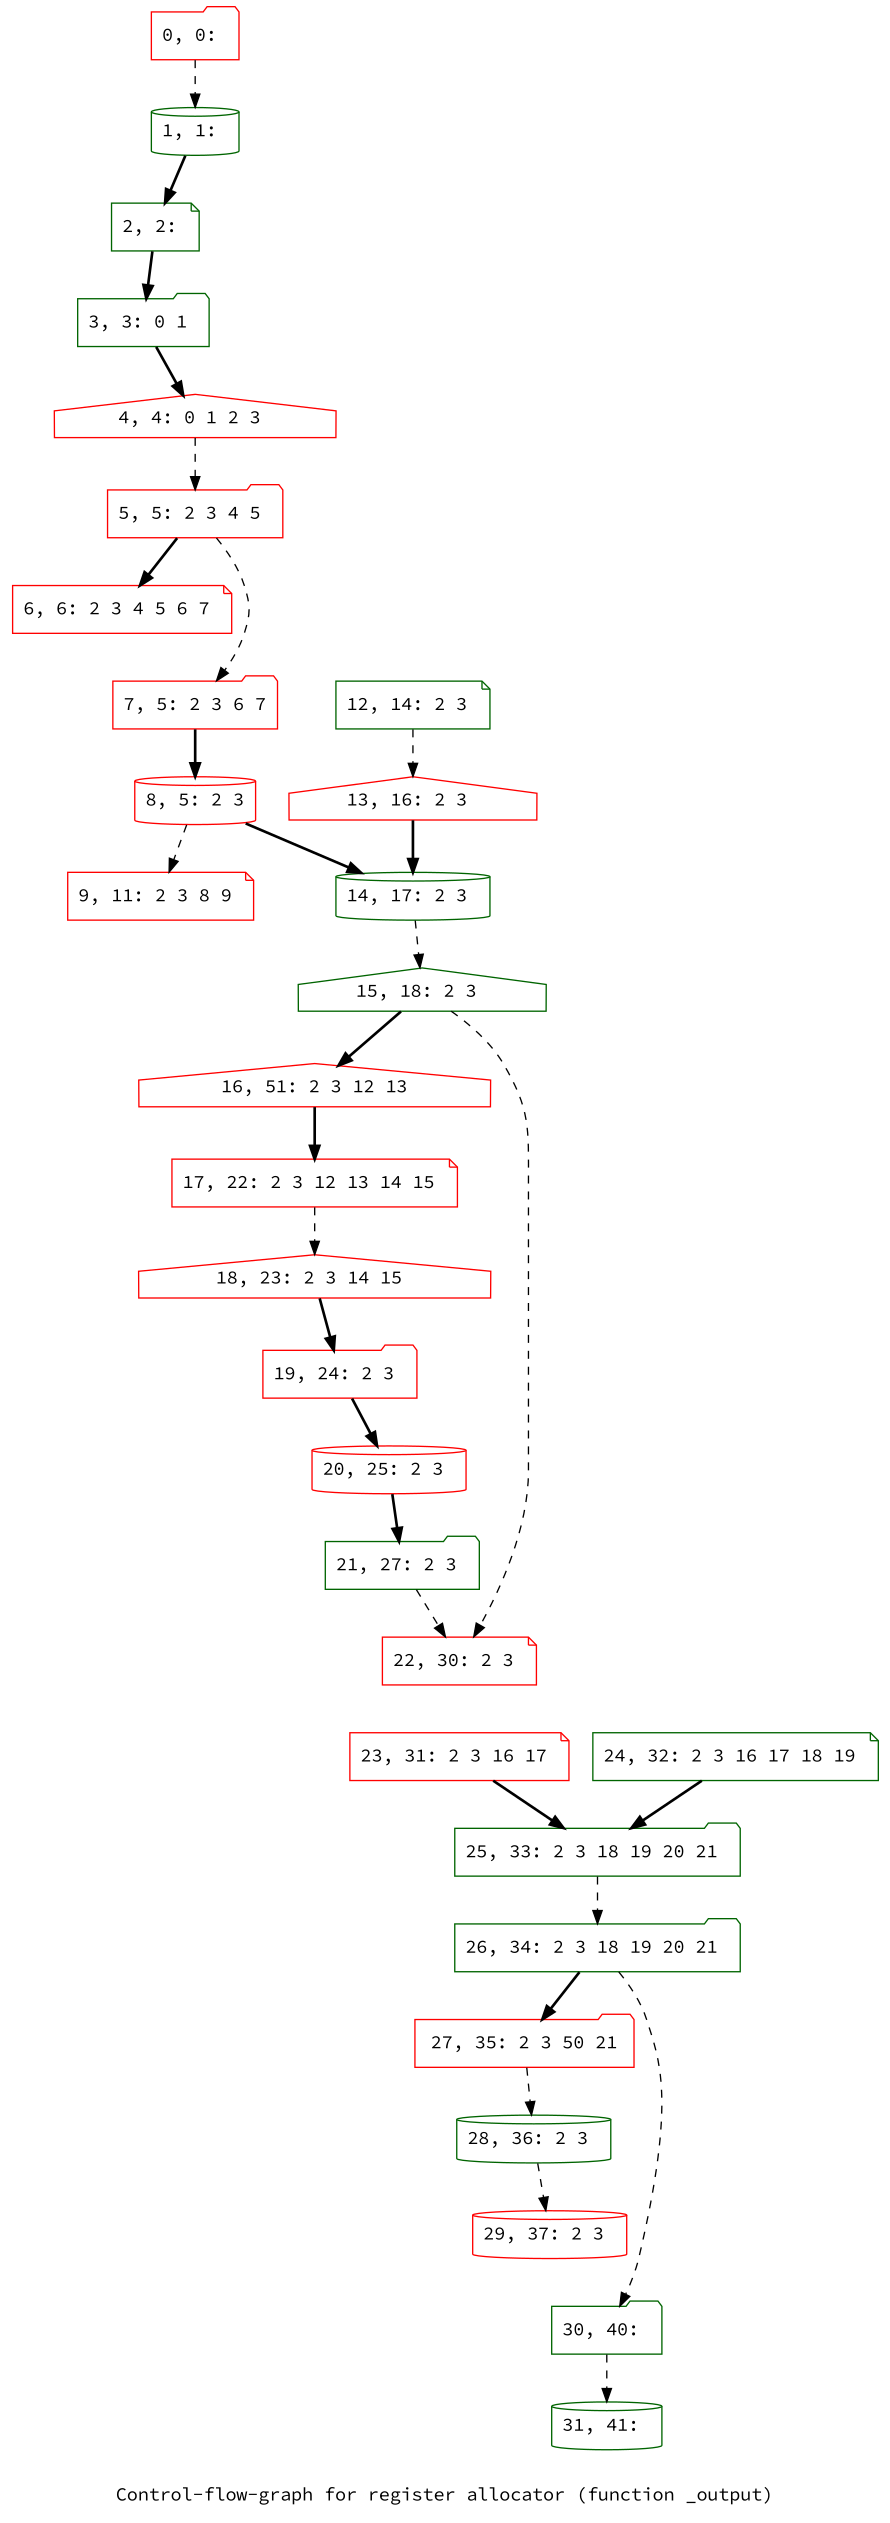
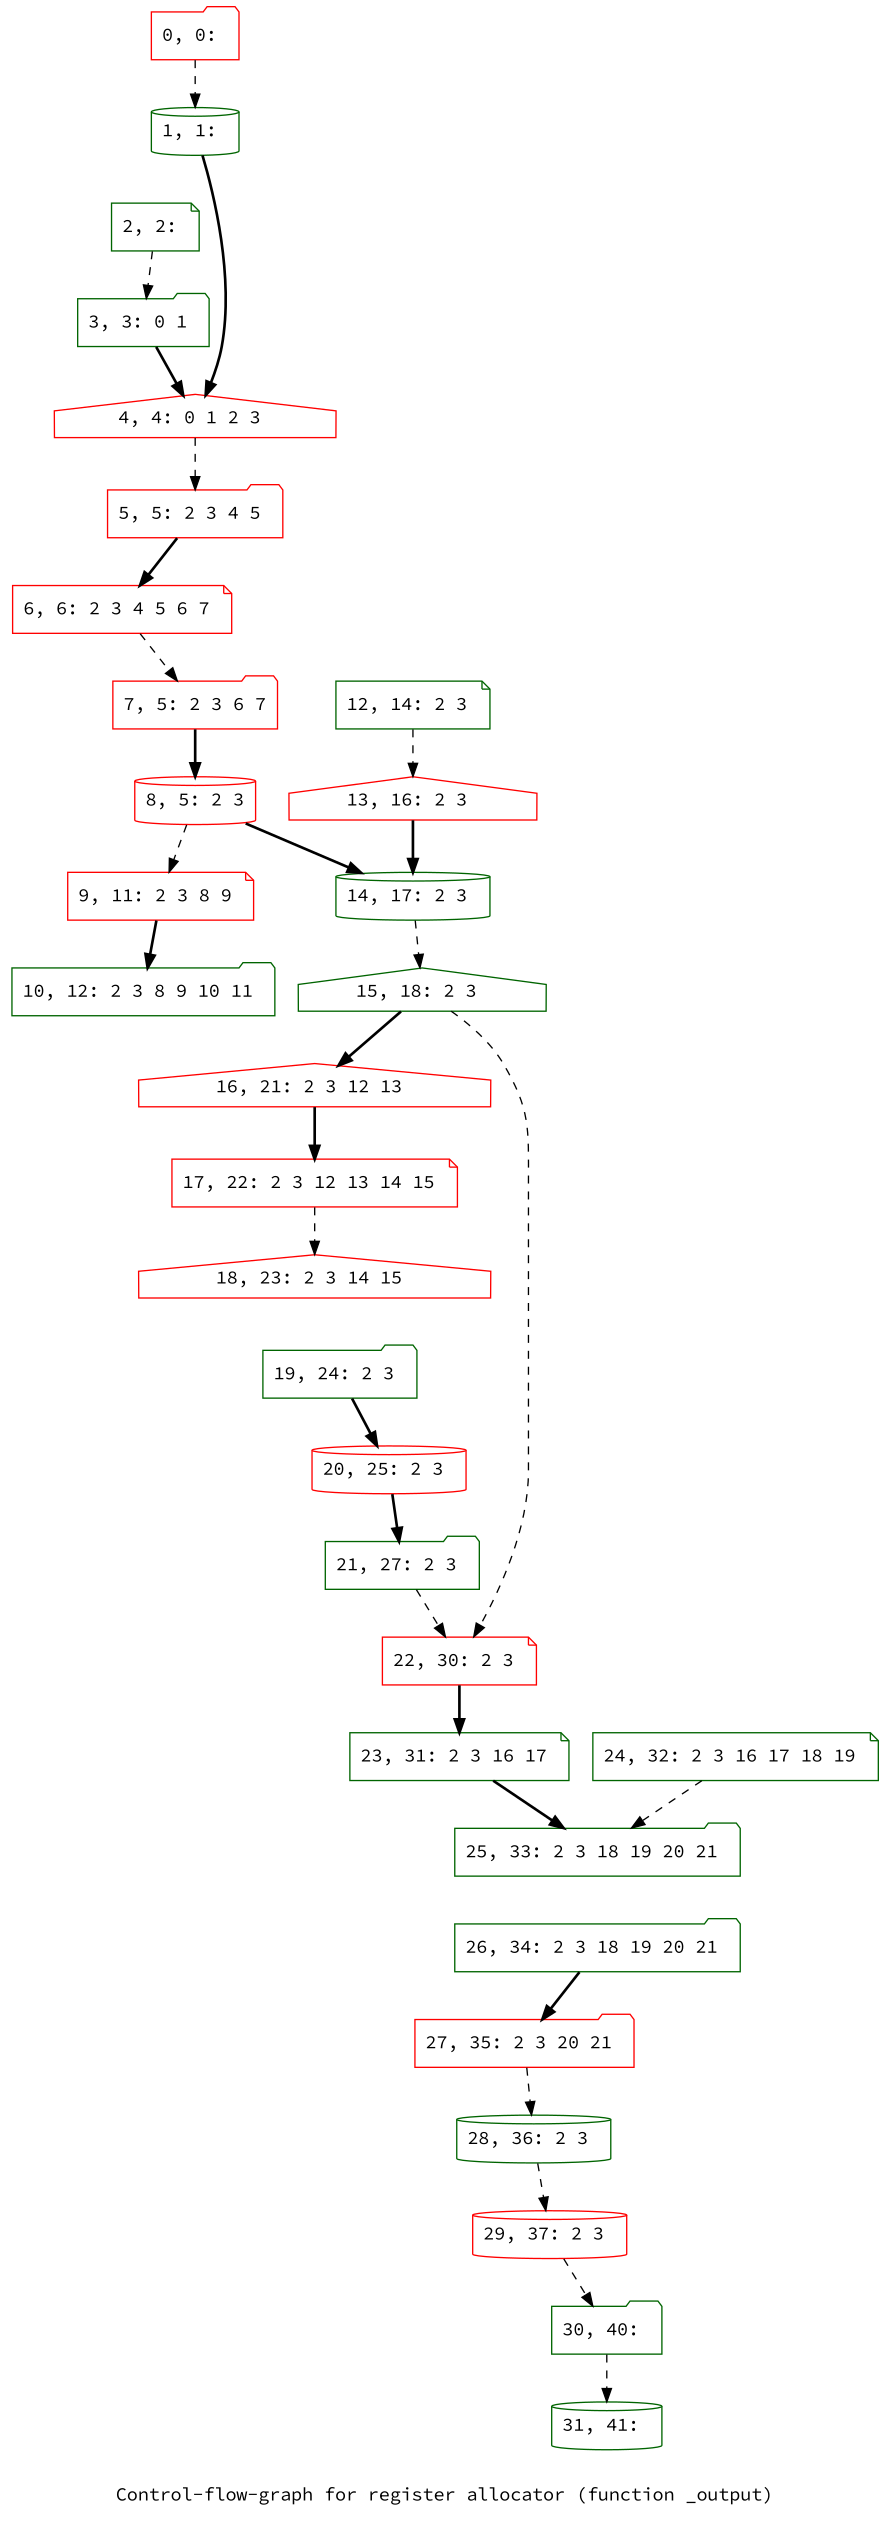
edge "1, 1:" -> "2, 2:": now "1, 1:" -> "4, 4: 0 1 2 3"
edge "2, 2:" -> "3, 3: 0 1": style bold -> dashed
edge "5, 5: 2 3 4 5" -> "7, 5: 2 3 6 7": now "6, 6: 2 3 4 5 6 7" -> "7, 5: 2 3 6 7"
node "10, 12: 2 3 8 9 10 11": added
node "16, 51: 2 3 12 13": label "16, 51: 2 3 12 13" -> "16, 21: 2 3 12 13"
edge "18, 23: 2 3 14 15" -> "19, 24: 2 3": removed
node "19, 24: 2 3": color red -> darkgreen
edge "22, 30: 2 3" -> "23, 31: 2 3 16 17": added
node "23, 31: 2 3 16 17": color red -> darkgreen
edge "24, 32: 2 3 16 17 18 19" -> "25, 33: 2 3 18 19 20 21": style bold -> dashed
edge "25, 33: 2 3 18 19 20 21" -> "26, 34: 2 3 18 19 20 21": removed
node "27, 35: 2 3 50 21": label "27, 35: 2 3 50 21" -> "27, 35: 2 3 20 21"
edge "26, 34: 2 3 18 19 20 21" -> "30, 40:": now "29, 37: 2 3" -> "30, 40:"
